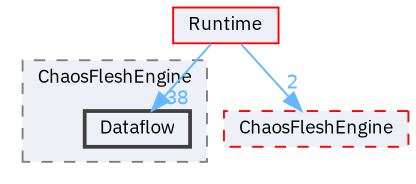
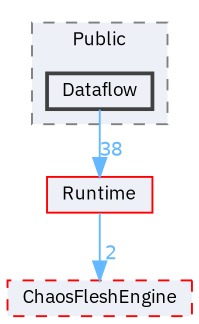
edge "Runtime" -> "Dataflow": reversed
cluster "ChaosFleshEngine": label "ChaosFleshEngine" -> "Public"
